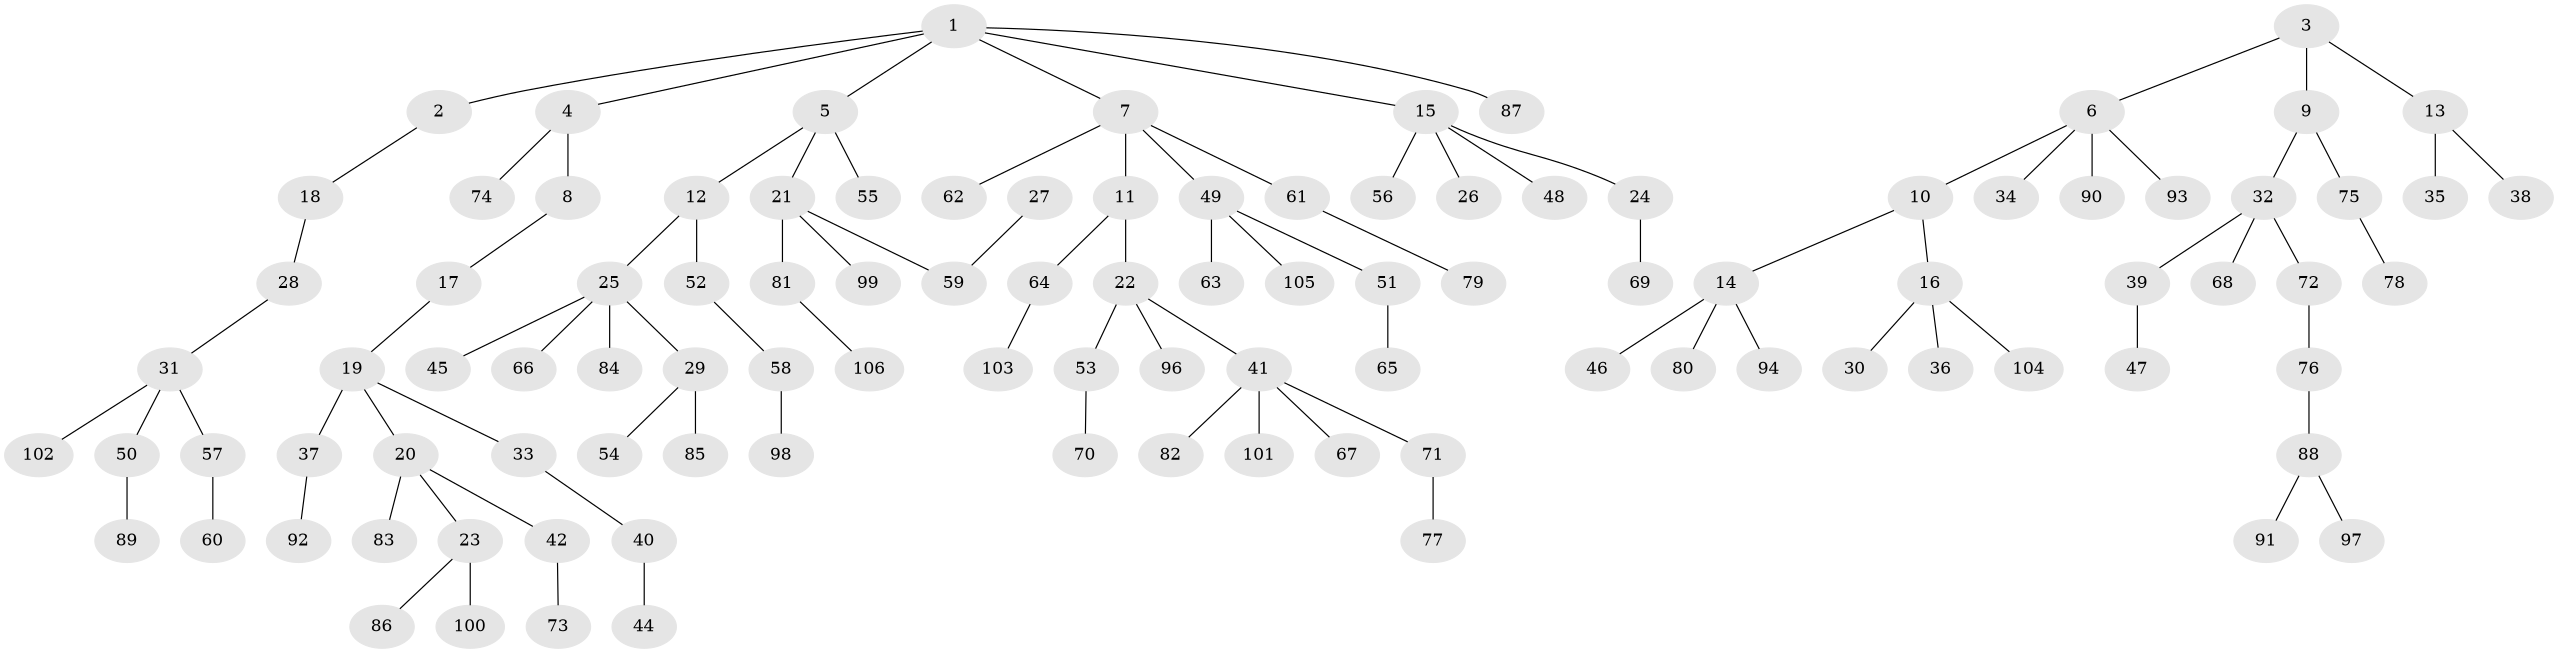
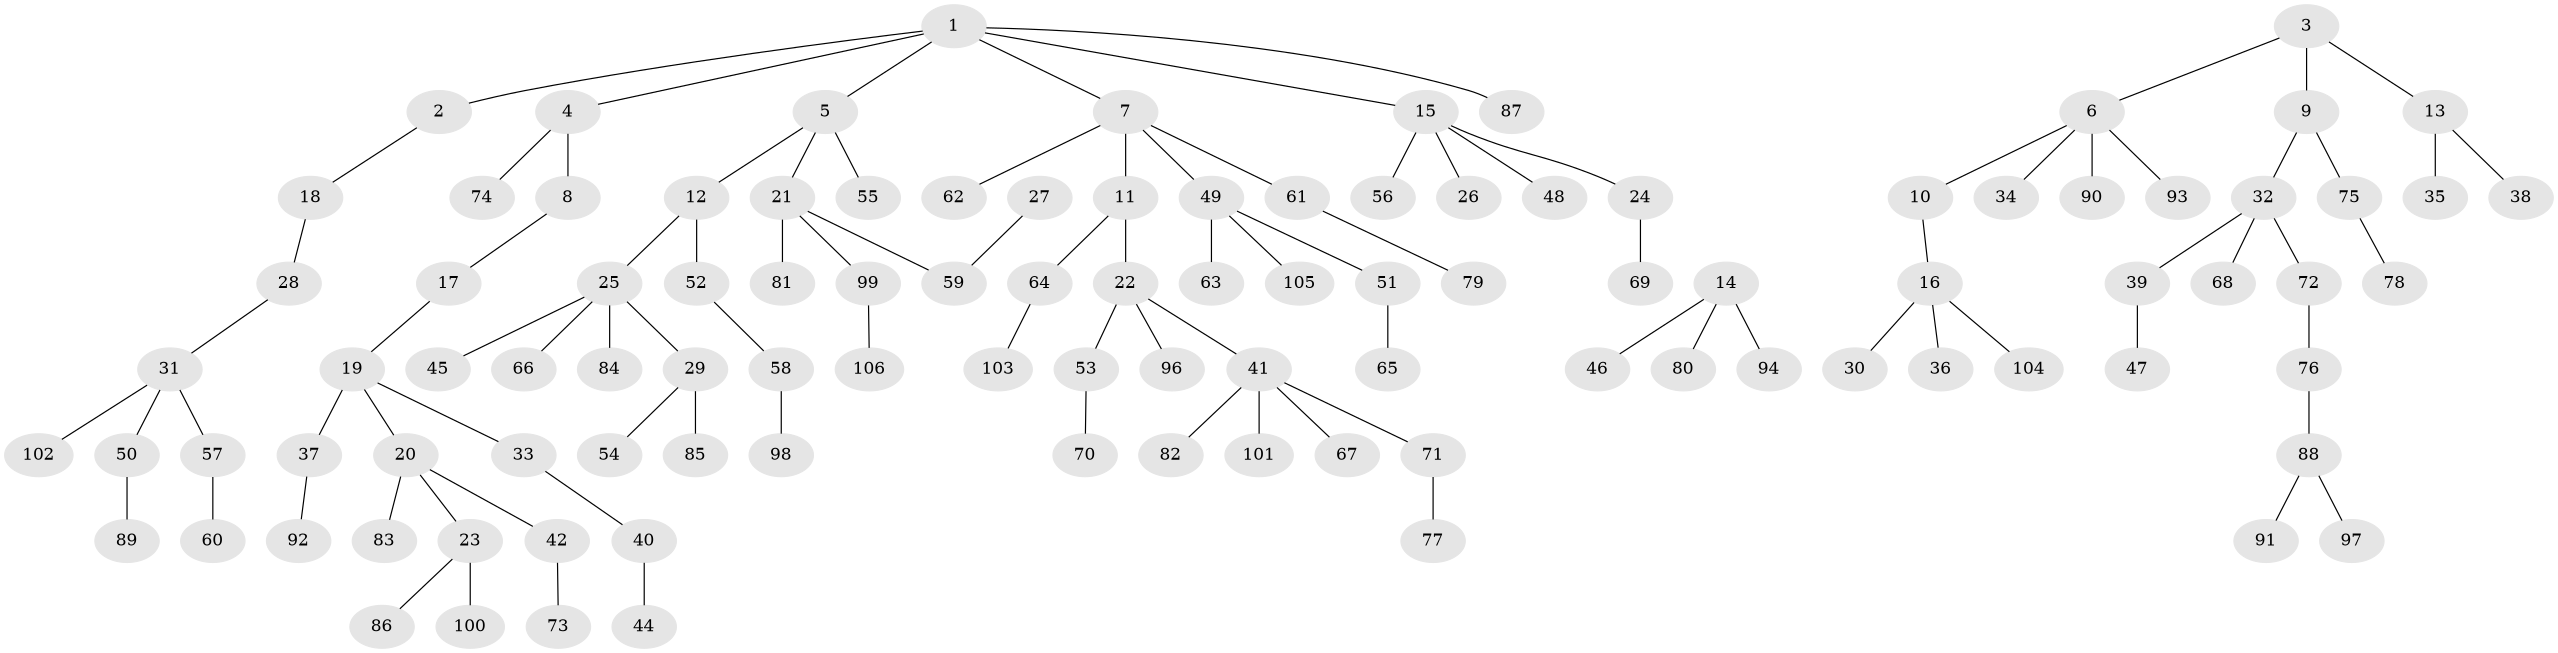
edge "10" -- "14": removed
edge "81" -- "106": now "99" -- "106"
